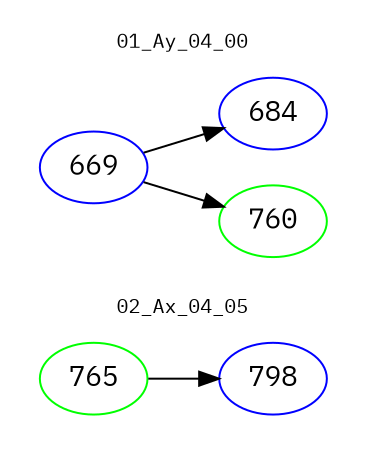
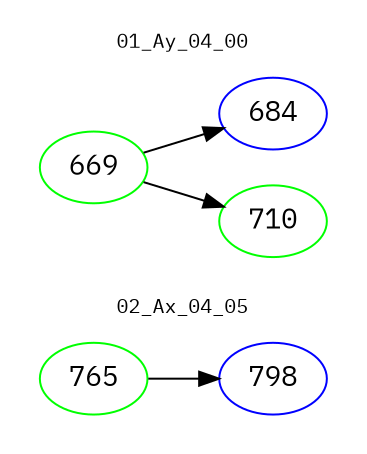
node "669": color blue -> green
node "760": label "760" -> "710"
